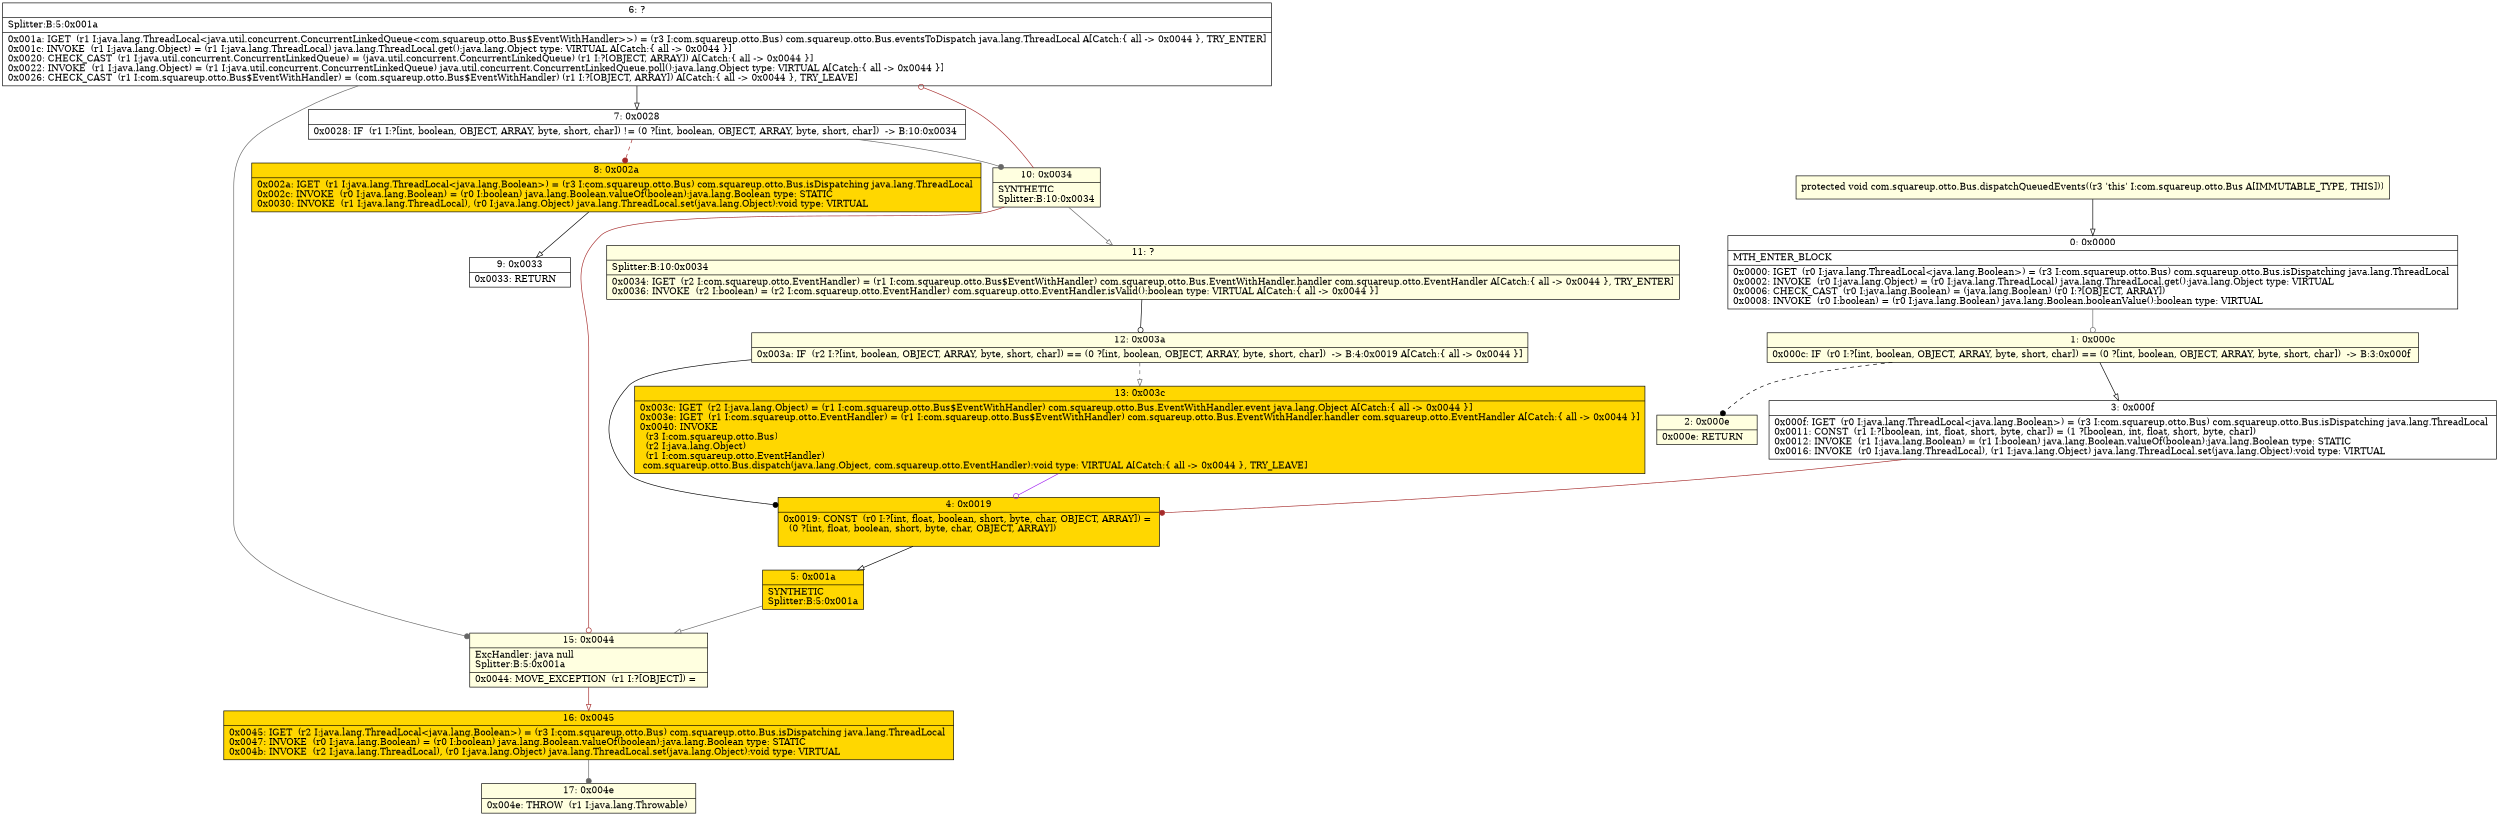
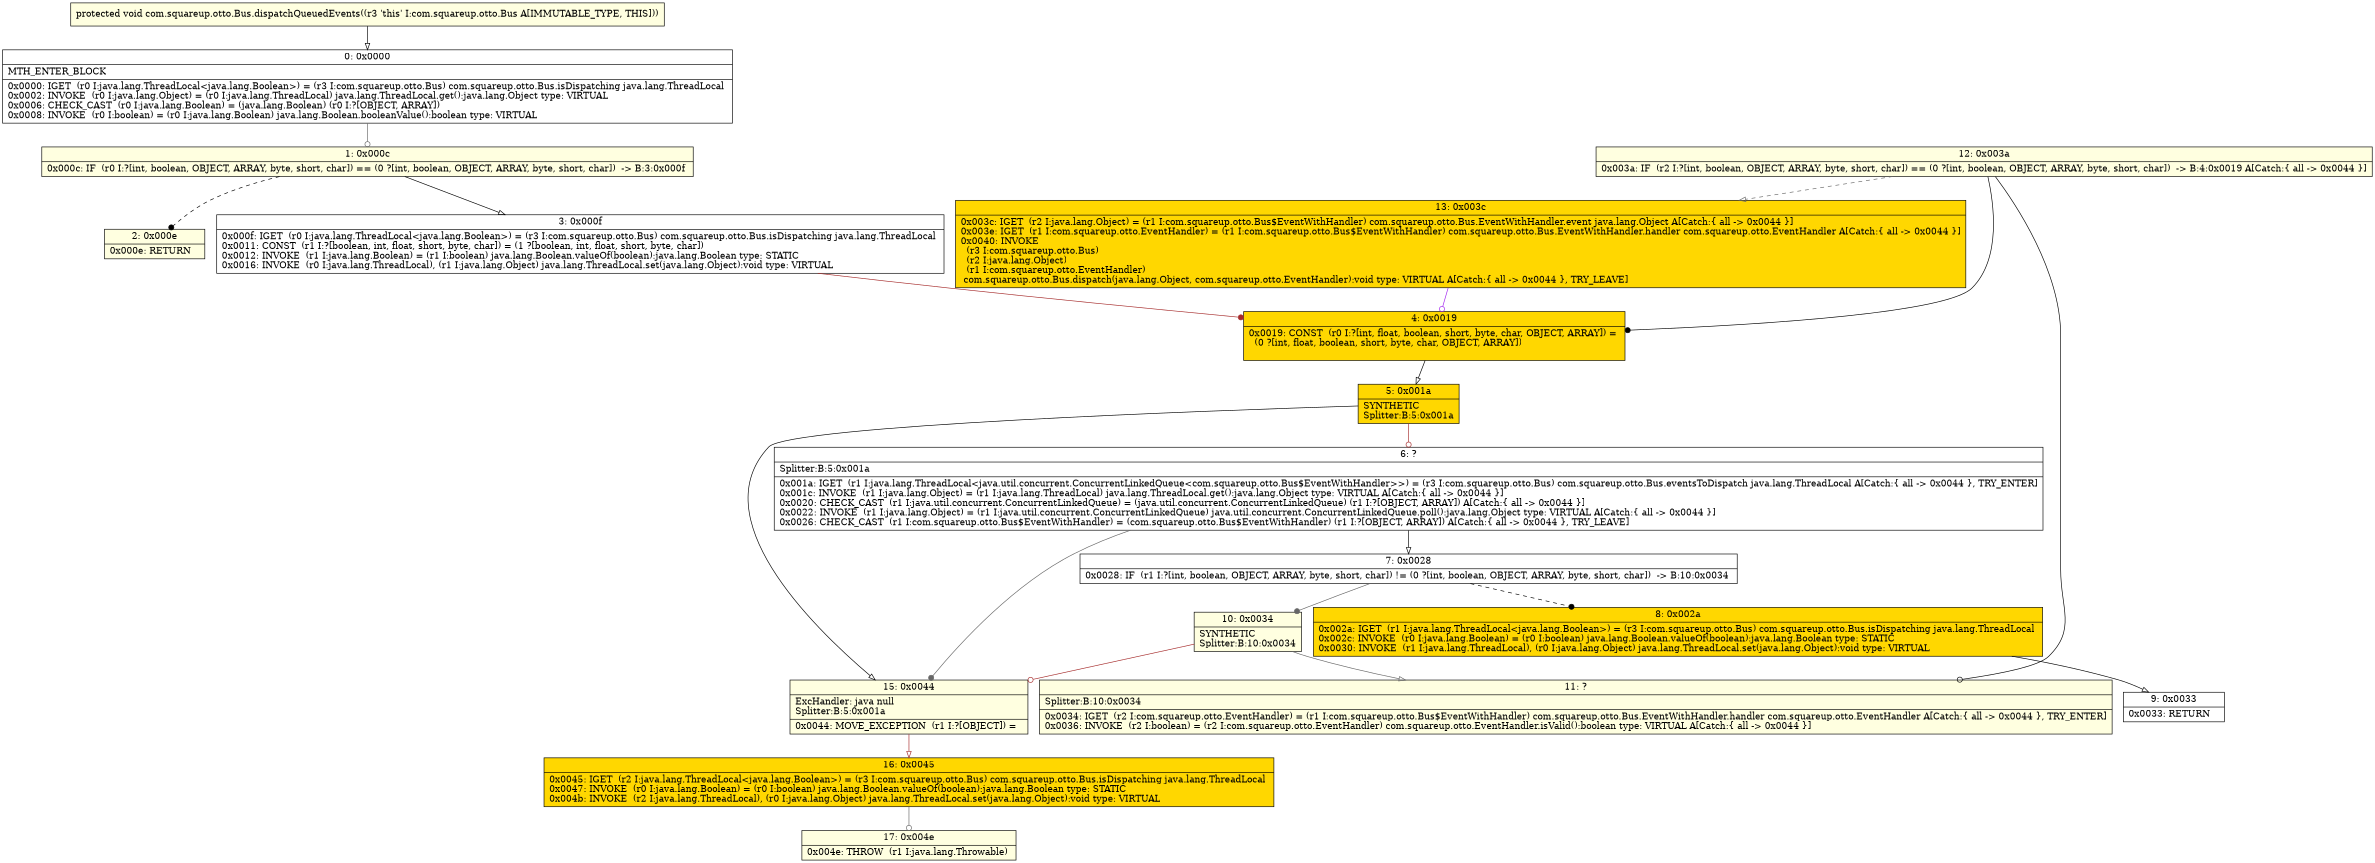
edge "10: 0x0034" -> "6: ?": now "5: 0x001a" -> "6: ?"
edge "7: 0x0028" -> "8: 0x002a": color brown -> black
edge "11: ?" -> "12: 0x003a": reversed
edge "5: 0x001a" -> "15: 0x0044": color gray40 -> black
edge "16: 0x0045" -> "17: 0x004e": arrowhead dot -> odot
